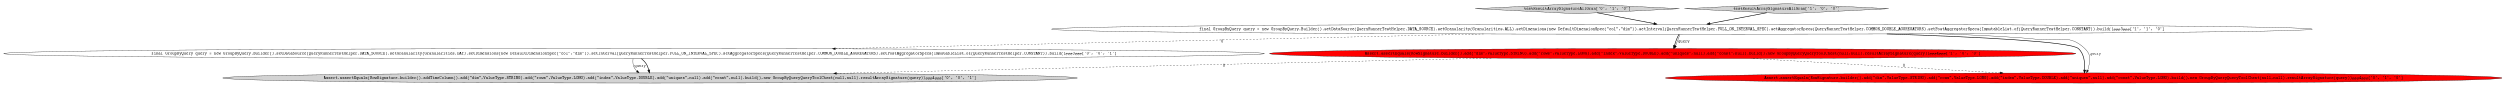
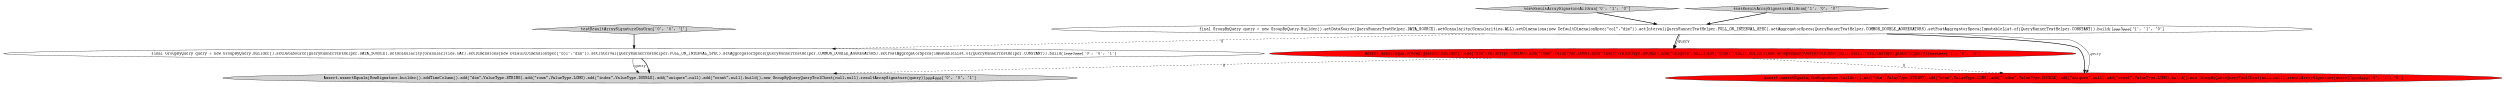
node "testResultArraySignatureDayGran['0', '0', '1']": added
